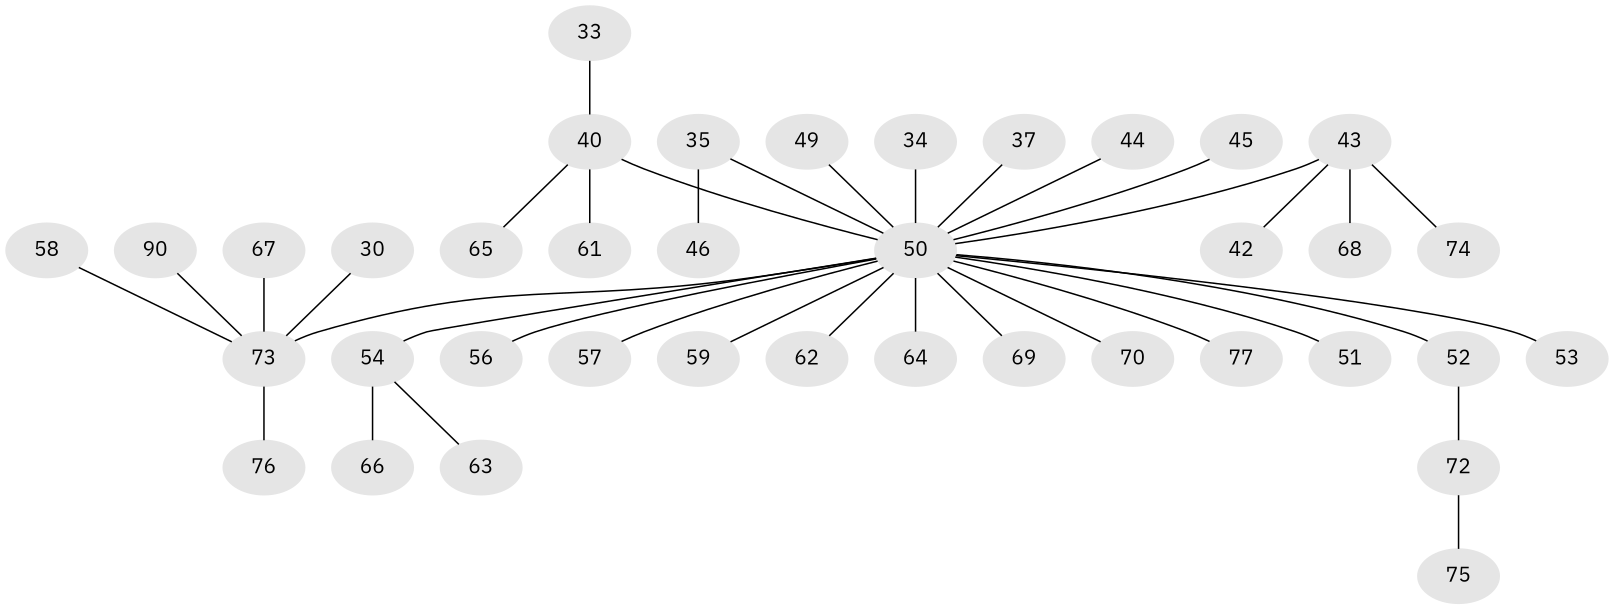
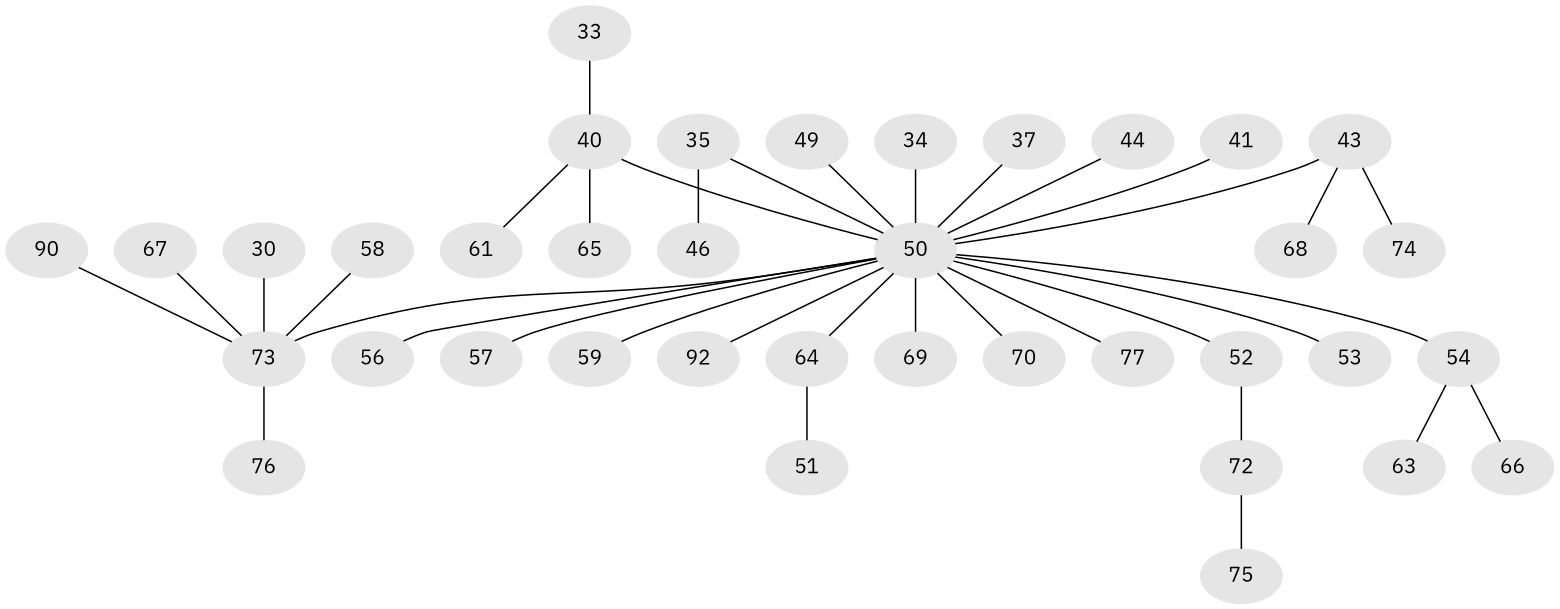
node "45": label "45" -> "41"
node "42": removed
edge "50" -- "51": now "64" -- "51"
node "62": label "62" -> "92"
